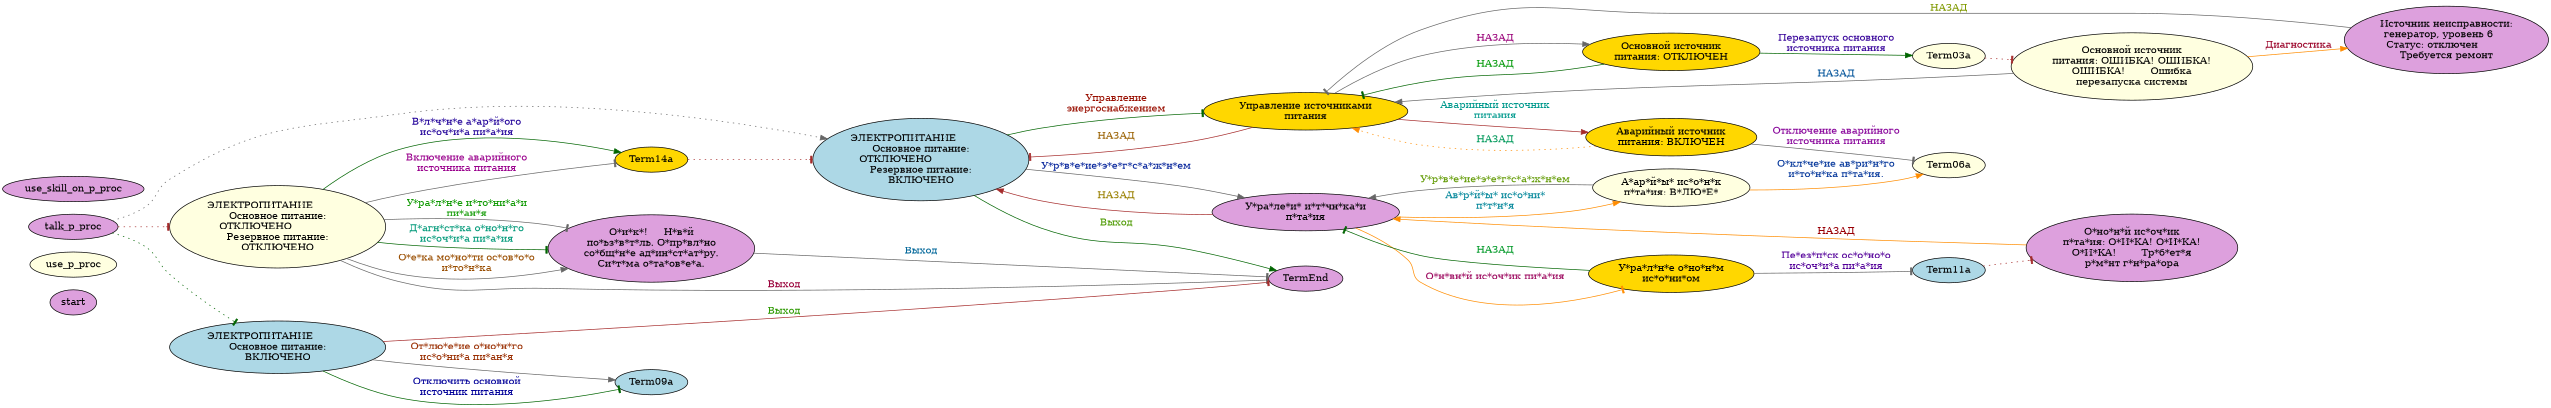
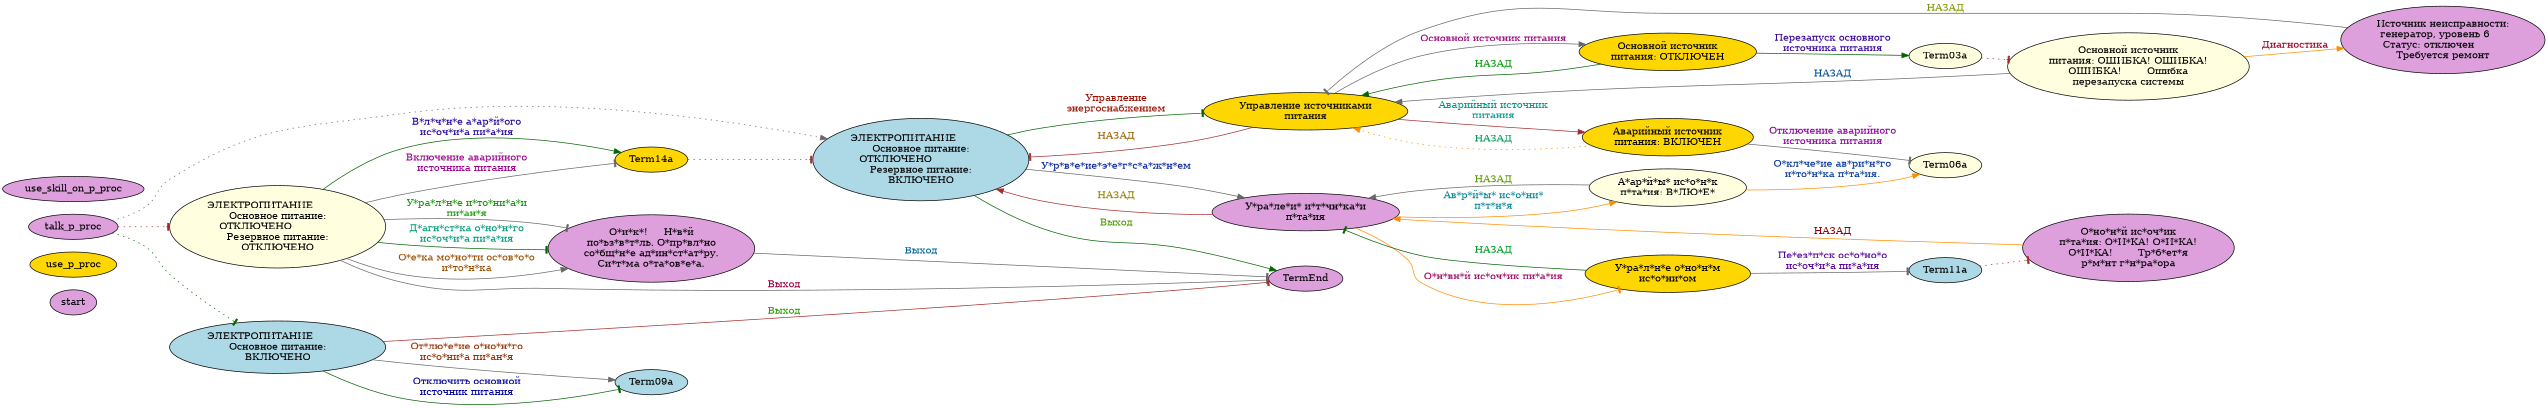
edge "Управление источниками питания" -> "Основной источник питания: ОТКЛЮЧЕН": label "НАЗАД" -> "Основной источник питания"
edge "Основной источник питания: ОТКЛЮЧЕН" -> "Управление источниками питания": arrowhead tee -> normal
edge "А*ар*й*ы* ис*о*н*к п*та*ия: В*ЛЮ*Е*" -> "У*ра*ле*и* и*т*чн*ка*и п*та*ия": label "У*р*в*е*ие*э*е*г*с*а*ж*н*ем" -> "НАЗАД"
node "use_p_proc": fillcolor lightyellow -> gold
